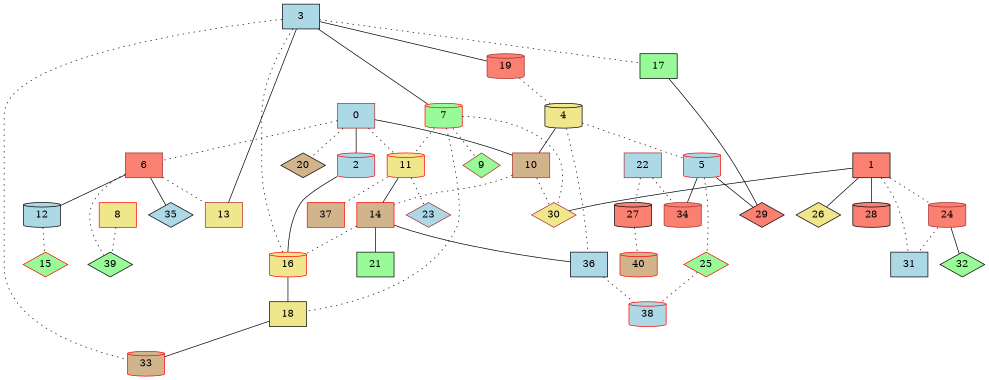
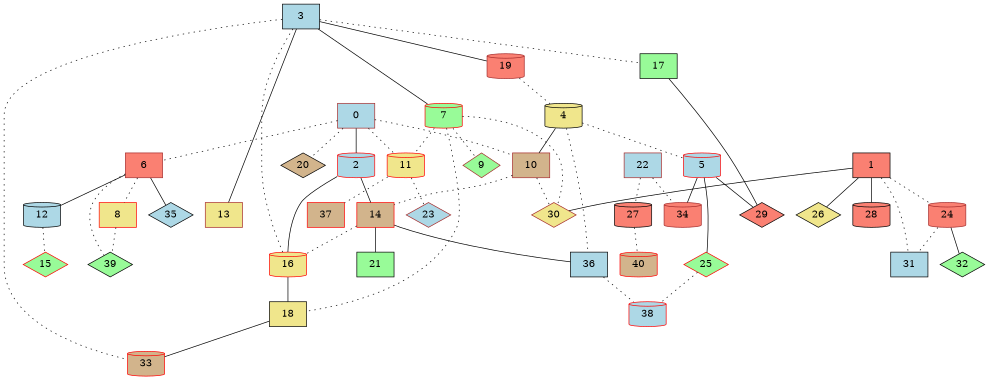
edge "0" -- "10": style solid -> dotted
edge "6" -- "13": now "6" -- "8"
edge "11" -- "14": now "2" -- "14"
edge "5" -- "25": style dotted -> solid
